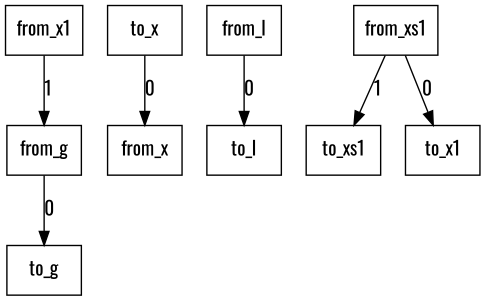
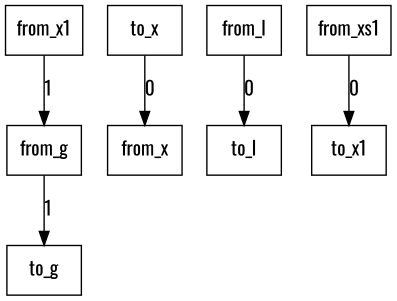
node "to_xs1": removed
edge "from_g" -> "to_g": label "0" -> "1"
